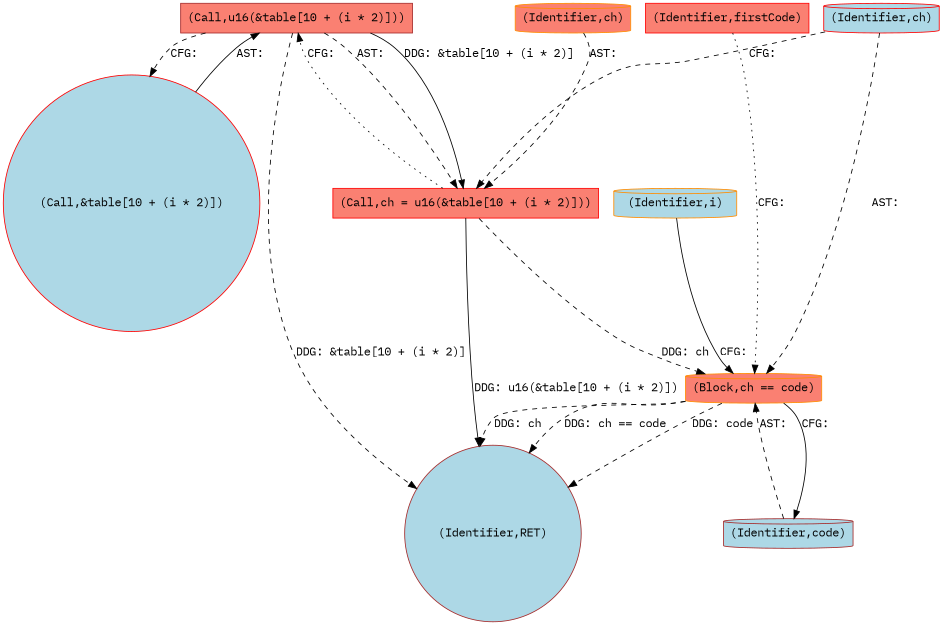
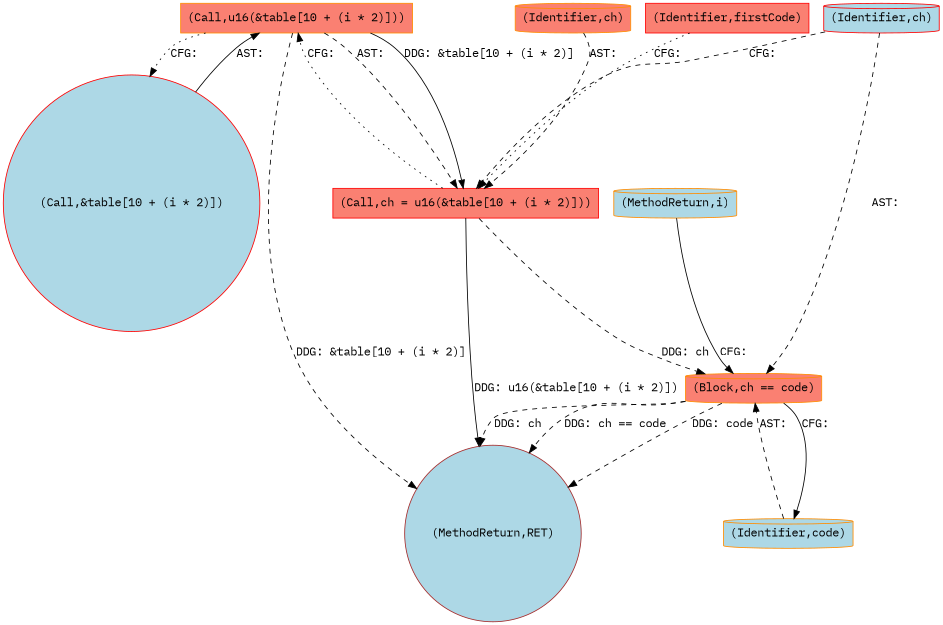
node "(Call,u16(&table[10 + (i * 2)]))": color brown -> darkorange
edge "(Call,u16(&table[10 + (i * 2)]))" -> "(Call,&table[10 + (i * 2)])": style dashed -> dotted
edge "(Identifier,firstCode)" -> "(Block,ch == code)": now "(Identifier,firstCode)" -> "(Call,ch = u16(&table[10 + (i * 2)]))"
node "(Identifier,i)": label "(Identifier,i)" -> "(MethodReturn,i)"
node "(Identifier,RET)": label "(Identifier,RET)" -> "(MethodReturn,RET)"
node "(Identifier,code)": color brown -> darkorange
